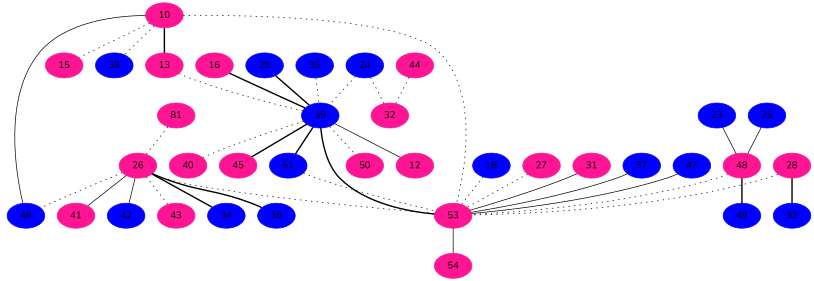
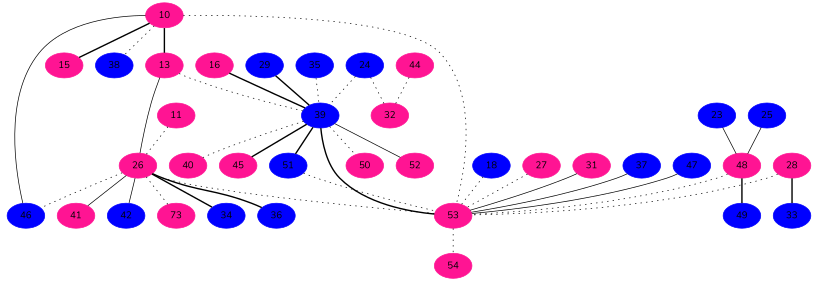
edge "10" -- "15": style dotted -> bold
edge "13" -- "26": added
node "81": label "81" -> "11"
node "12": label "12" -> "52"
node "43": label "43" -> "73"
edge "53" -- "54": style solid -> dotted
